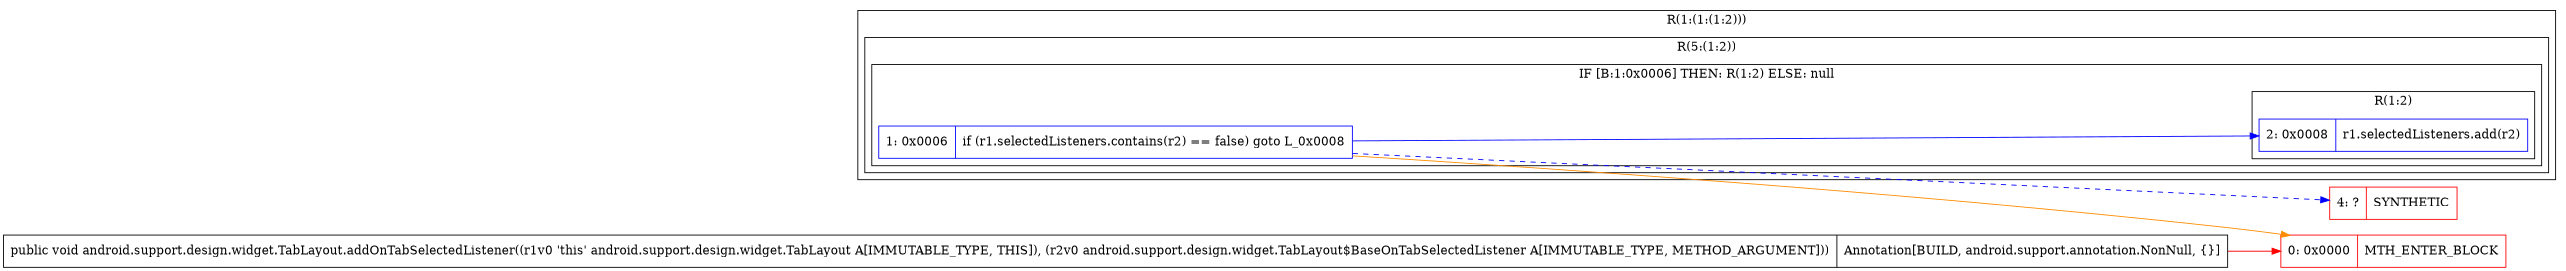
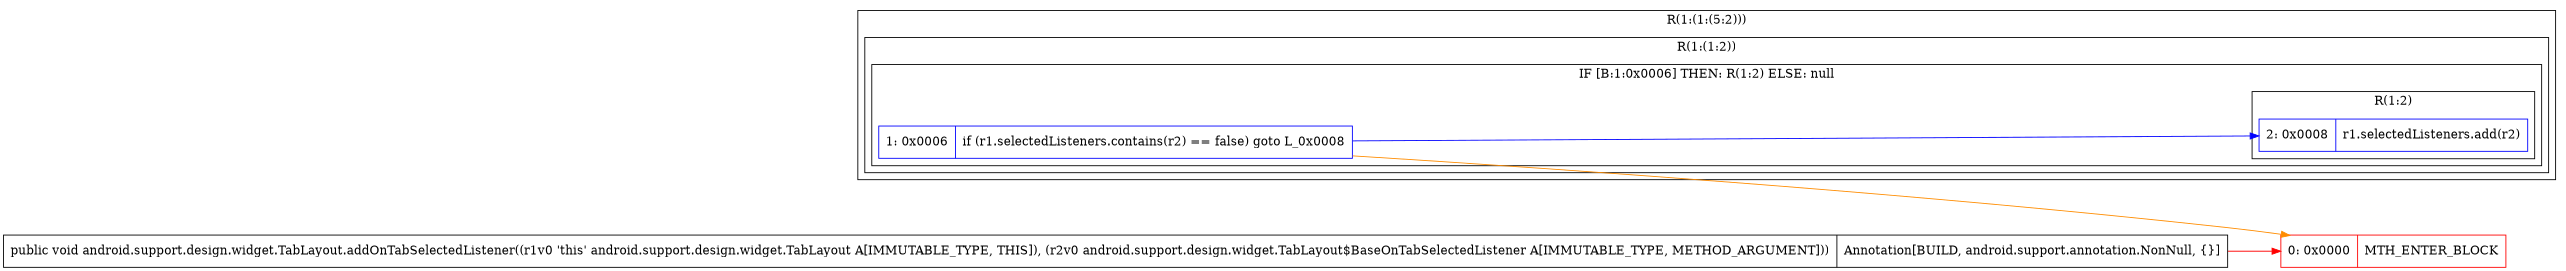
cluster "R(1:(1:(1:2)))": label "R(1:(1:(1:2)))" -> "R(1:(1:(5:2)))"
cluster "R(5:(1:2))": label "R(5:(1:2))" -> "R(1:(1:2))"
node "4: ?": removed
